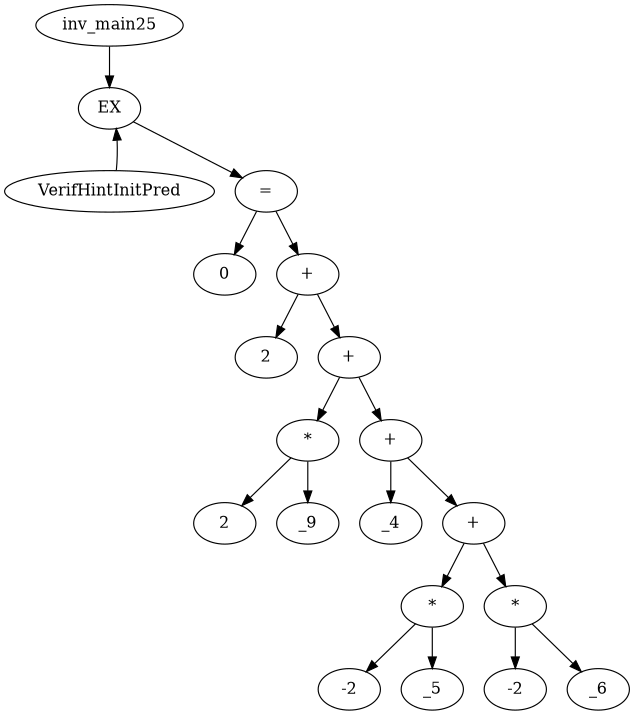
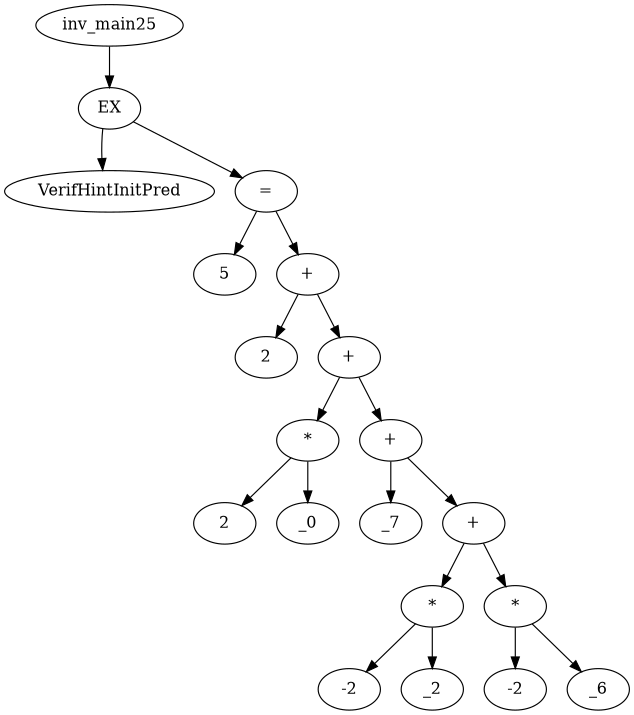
edge "VerifHintInitPred" -> "EX": reversed
node "0": label "0" -> "5"
node "_9": label "_9" -> "_0"
node "_4": label "_4" -> "_7"
node "_5": label "_5" -> "_2"
